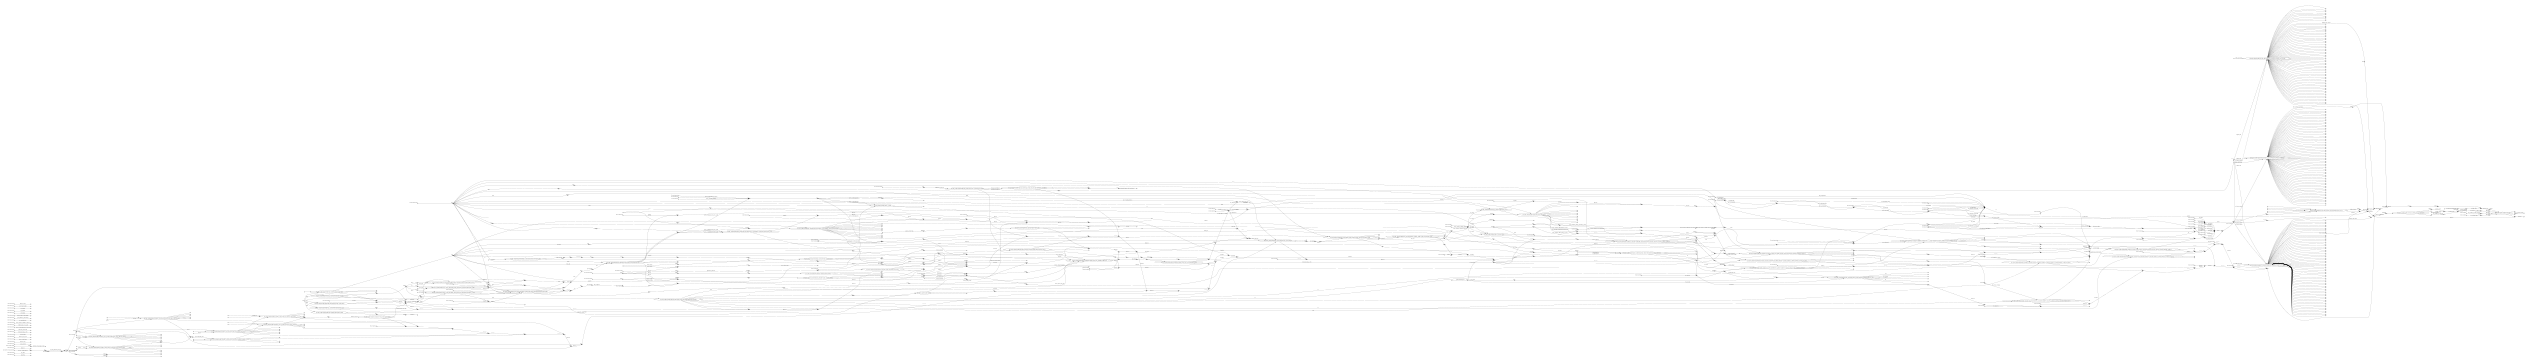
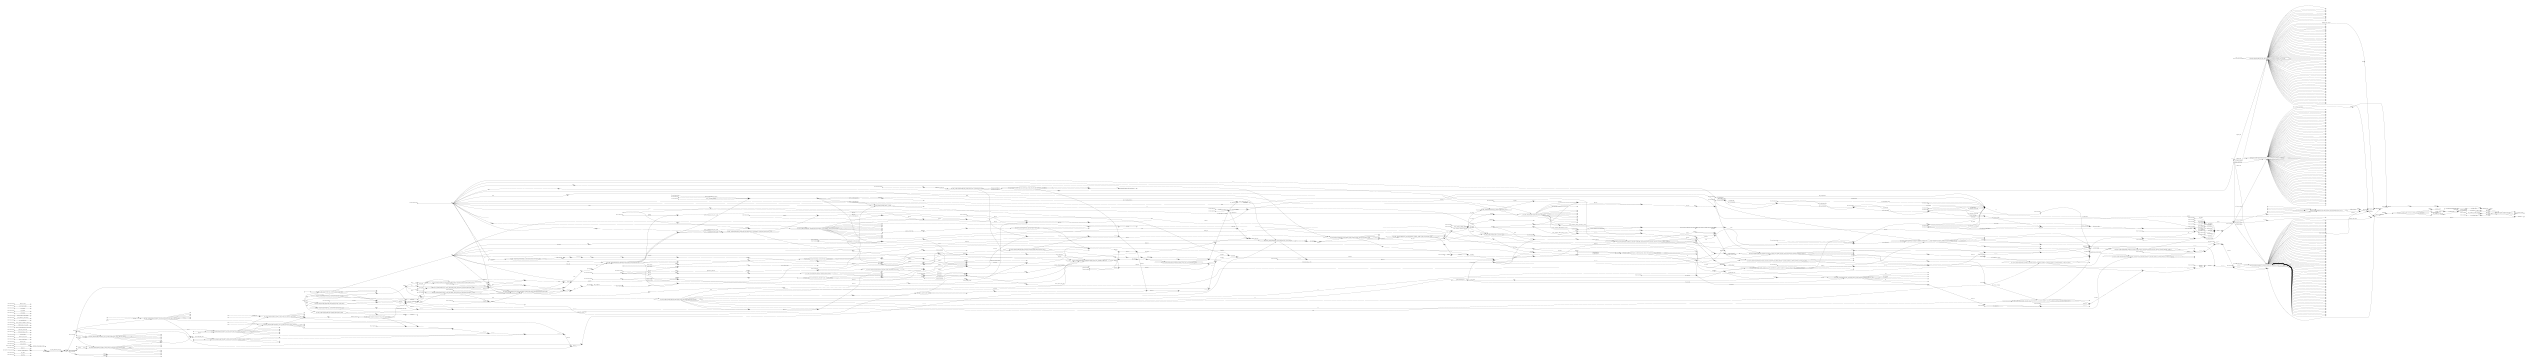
edge "v454 map" -> "v461 cross": now "v454 map" -> "v407 mix"
